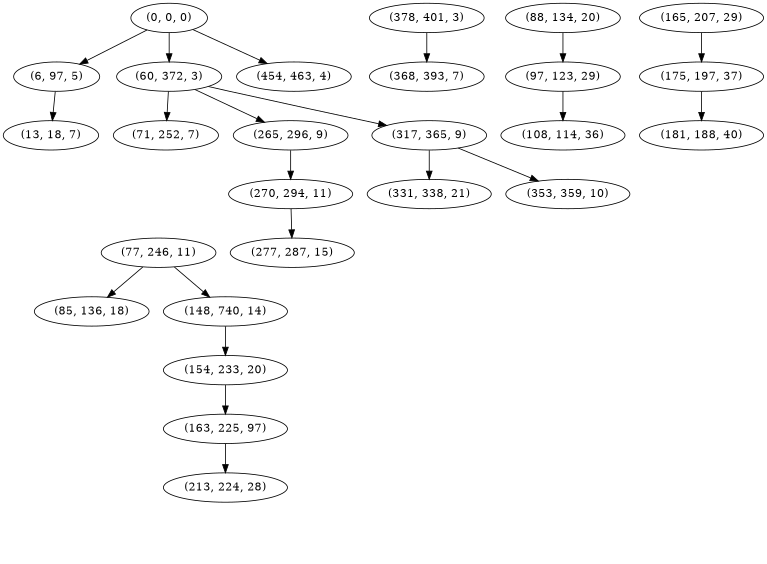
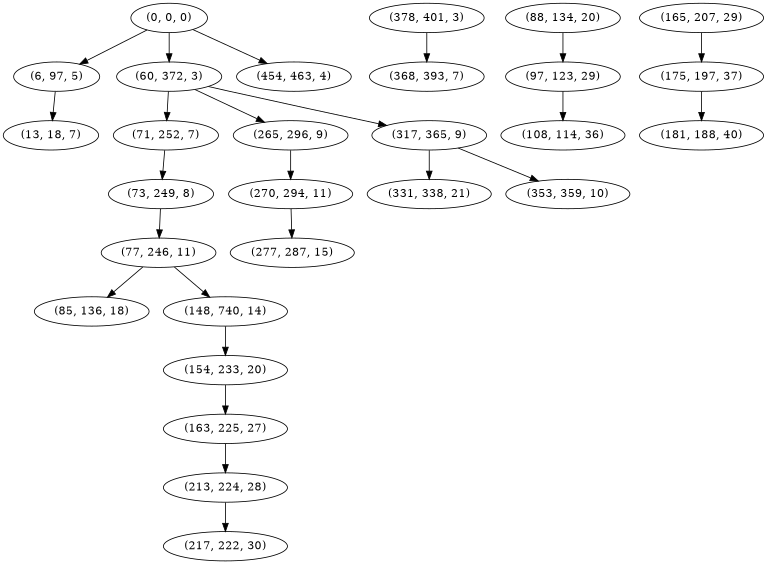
node "(73, 249, 8)": added
node "(163, 225, 97)": label "(163, 225, 97)" -> "(163, 225, 27)"
node "(217, 222, 30)": added
